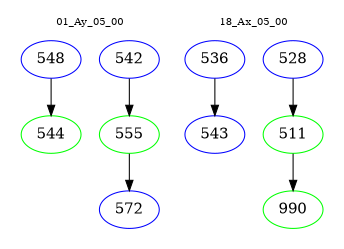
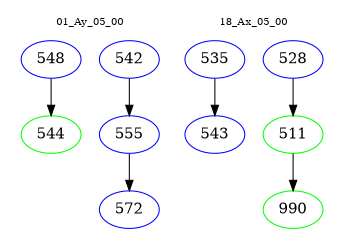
node "536": label "536" -> "535"
node "555": color green -> blue
